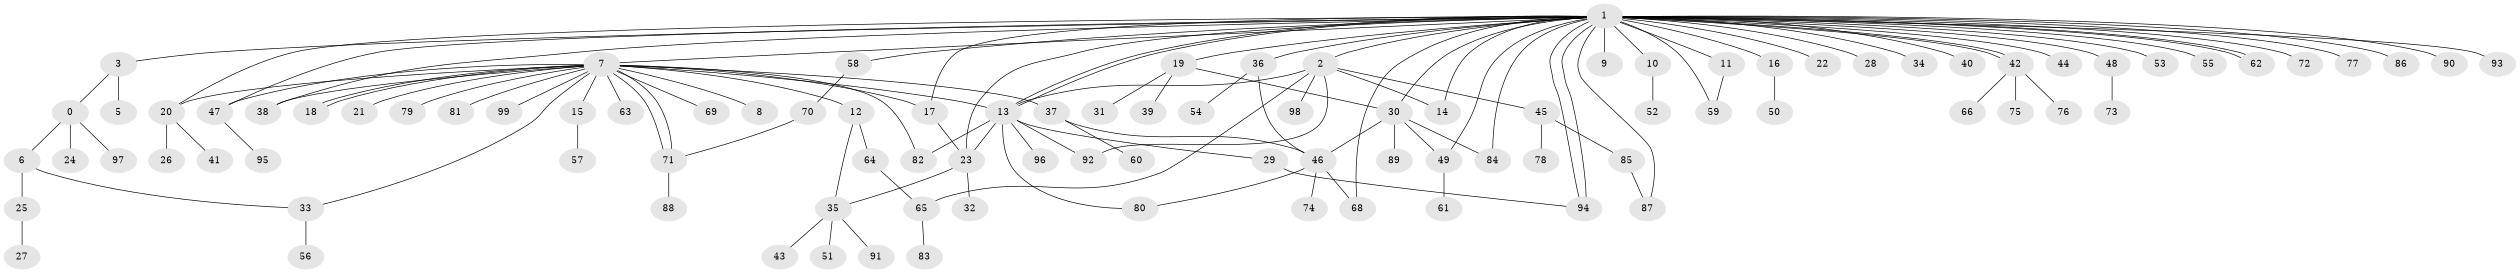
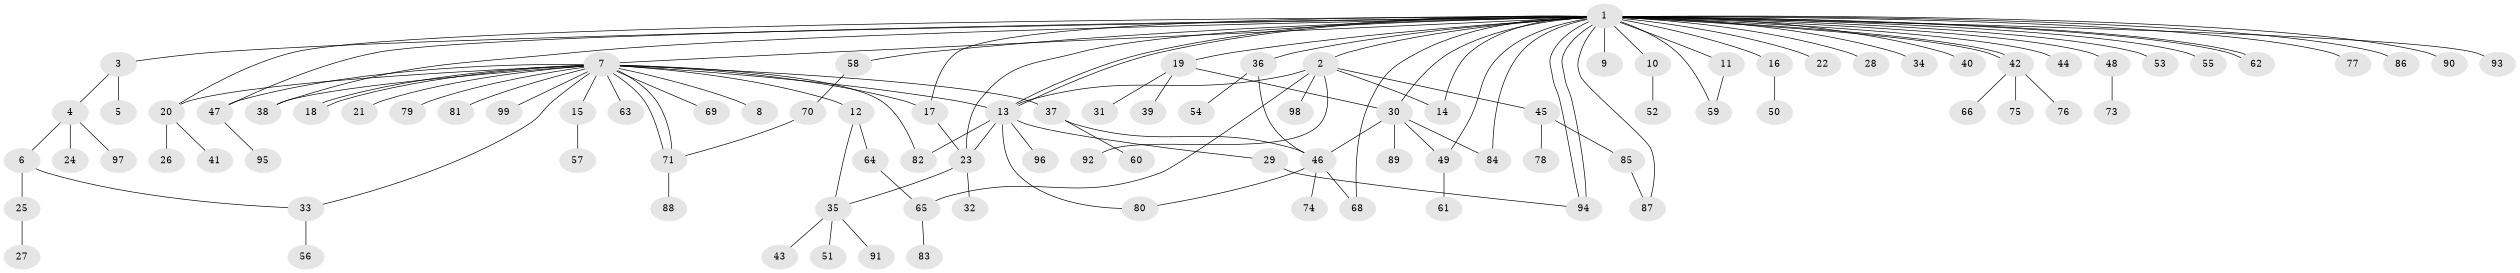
node "72": removed
node "0": label "0" -> "4"
edge "13" -- "92": removed
